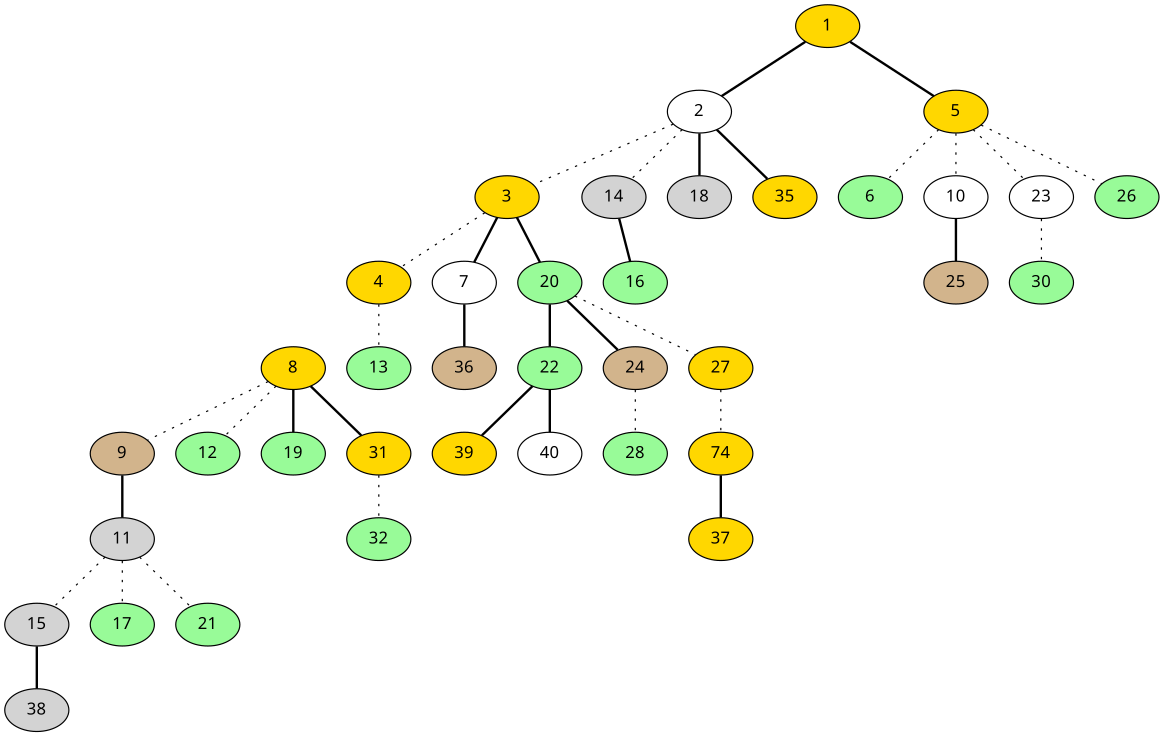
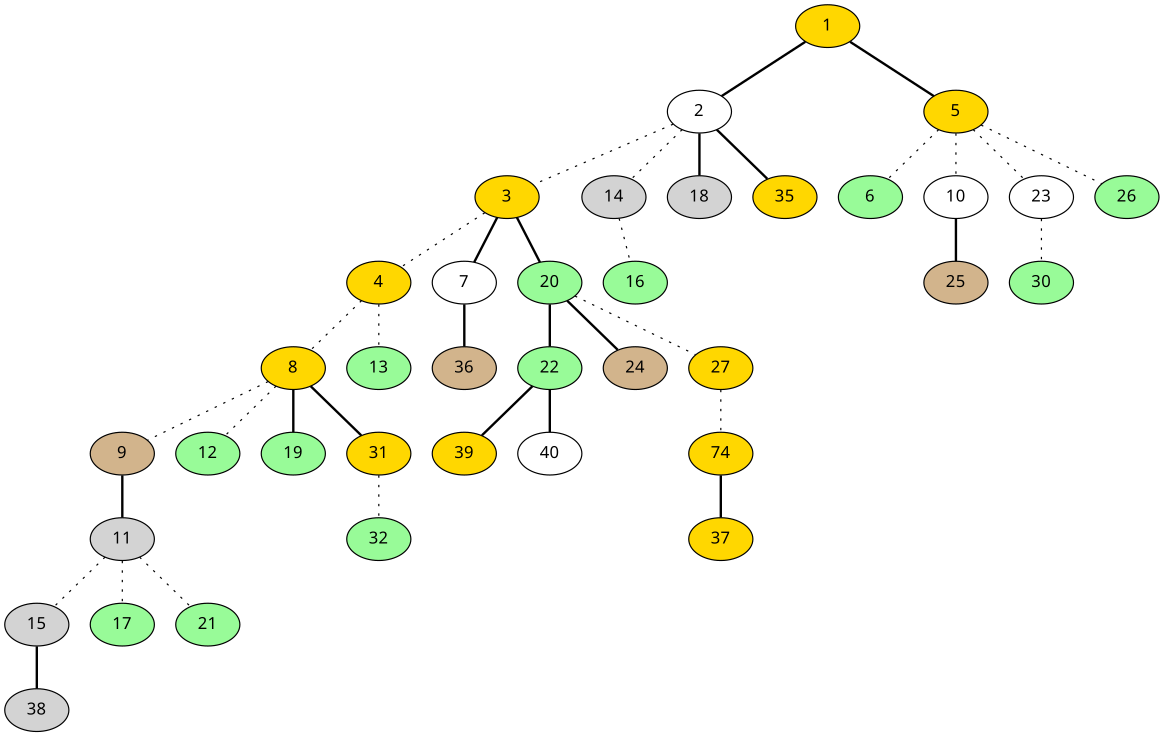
edge "14" -- "16": style bold -> dotted
edge "4" -- "8": added
node "28": removed
